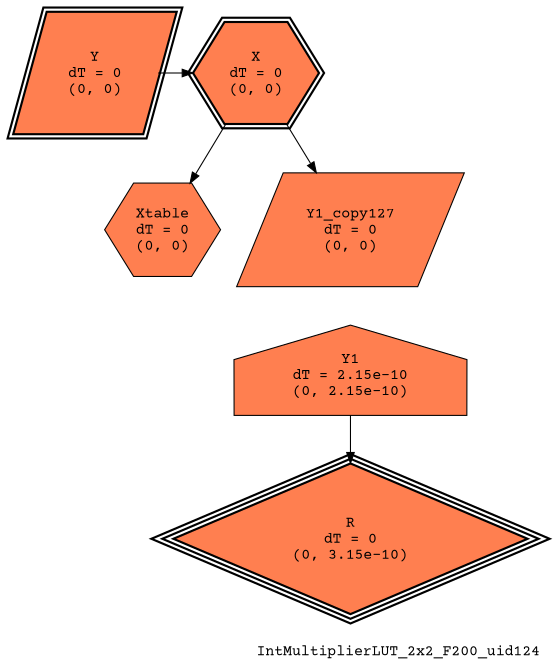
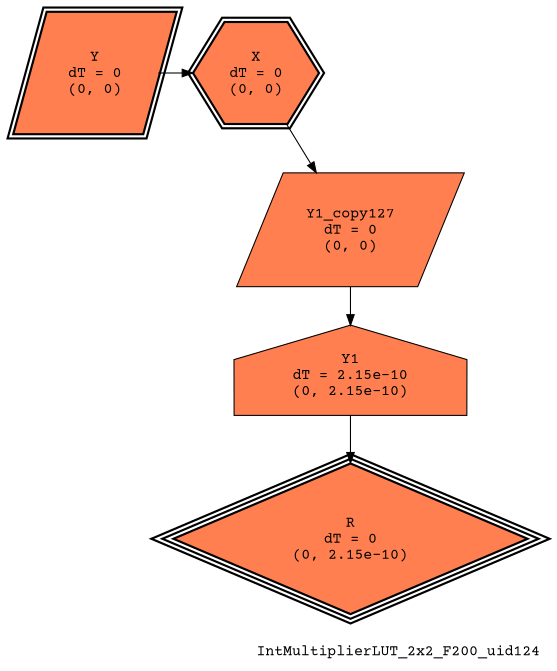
node "Xtable dT = 0 (0, 0)": removed
edge "Y1_copy127 dT = 0 (0, 0)" -> "Y1 dT = 2.15e-10 (0, 2.15e-10)": added
node "R dT = 0 (0, 3.15e-10)": label "R dT = 0 (0, 3.15e-10)" -> "R dT = 0 (0, 2.15e-10)"
